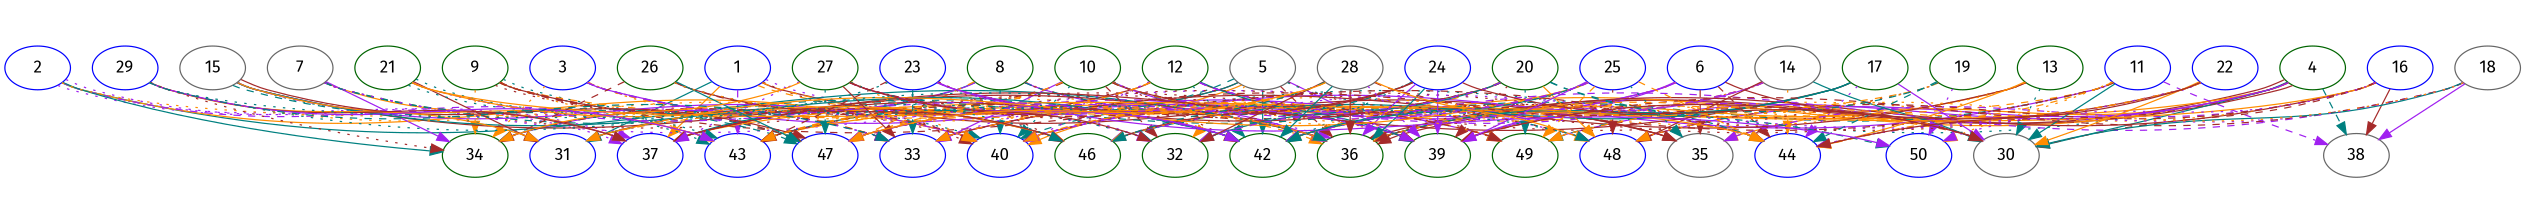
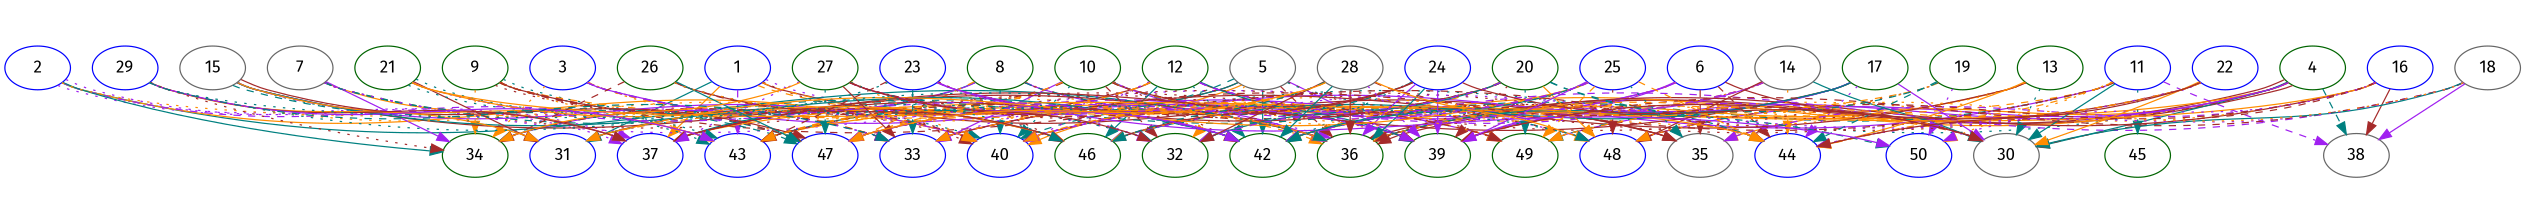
edge "12" -> "46": added
edge "17" -> "39": added
node "45": added
